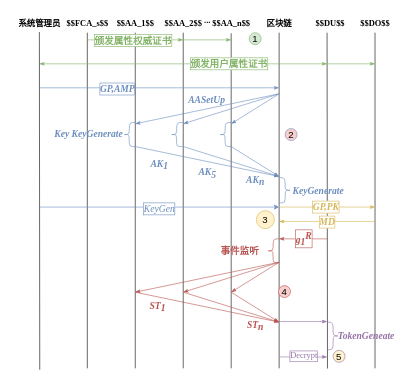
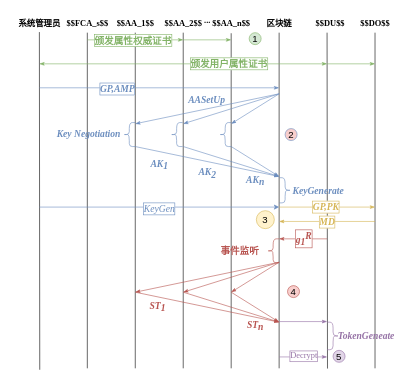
node "Key KeyGenerate": label "Key KeyGenerate" -> "Key Negotiation"
node "AK5": label "AK5" -> "AK2"
node "4": moved (285, 292) -> (294, 292)
node "5": fillcolor #fff2cc -> #e1d5e7
